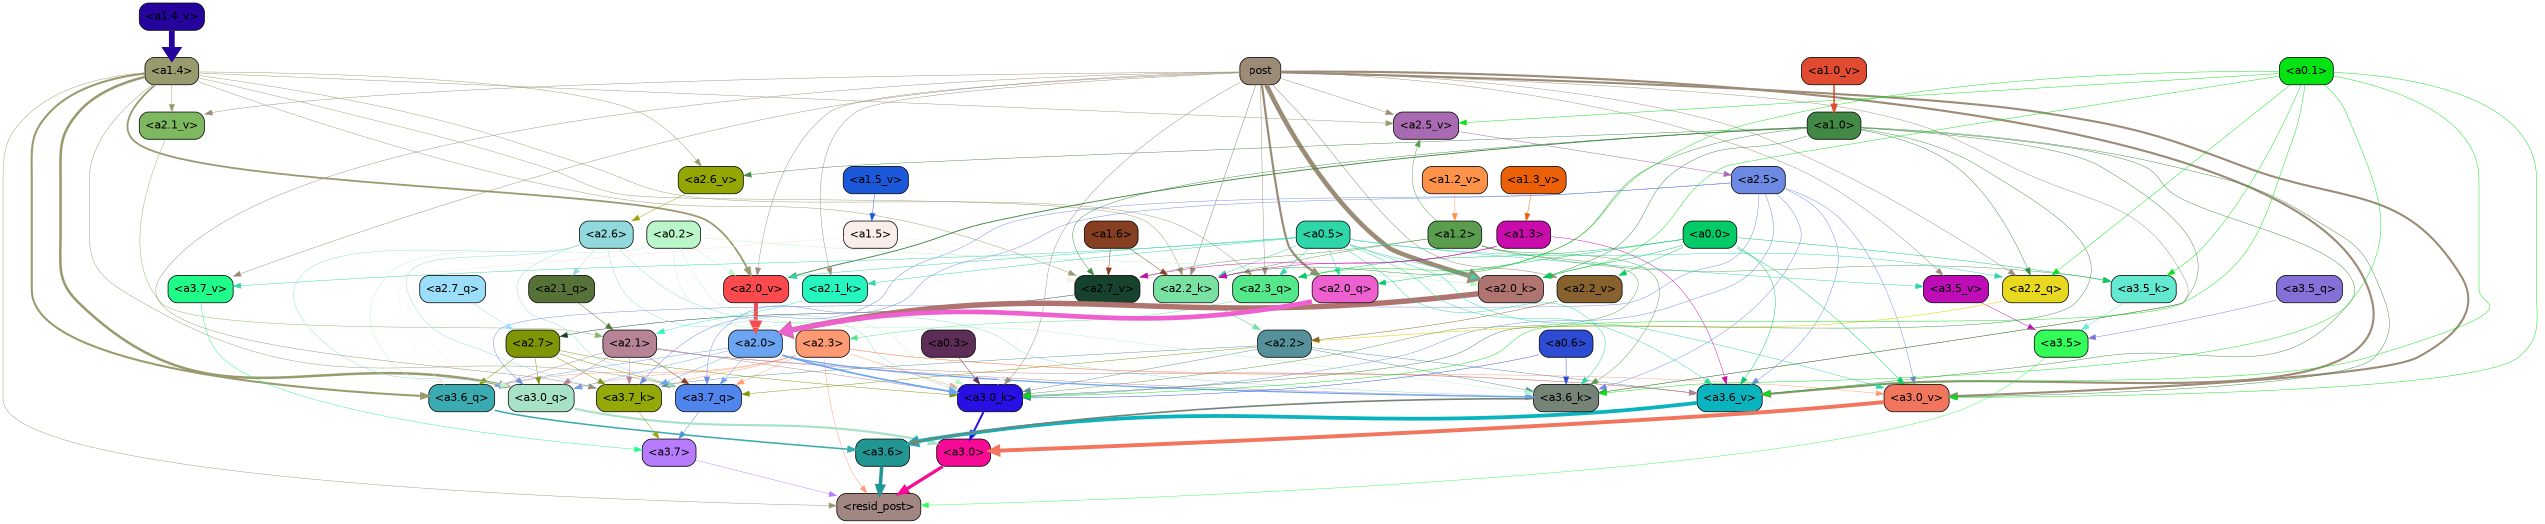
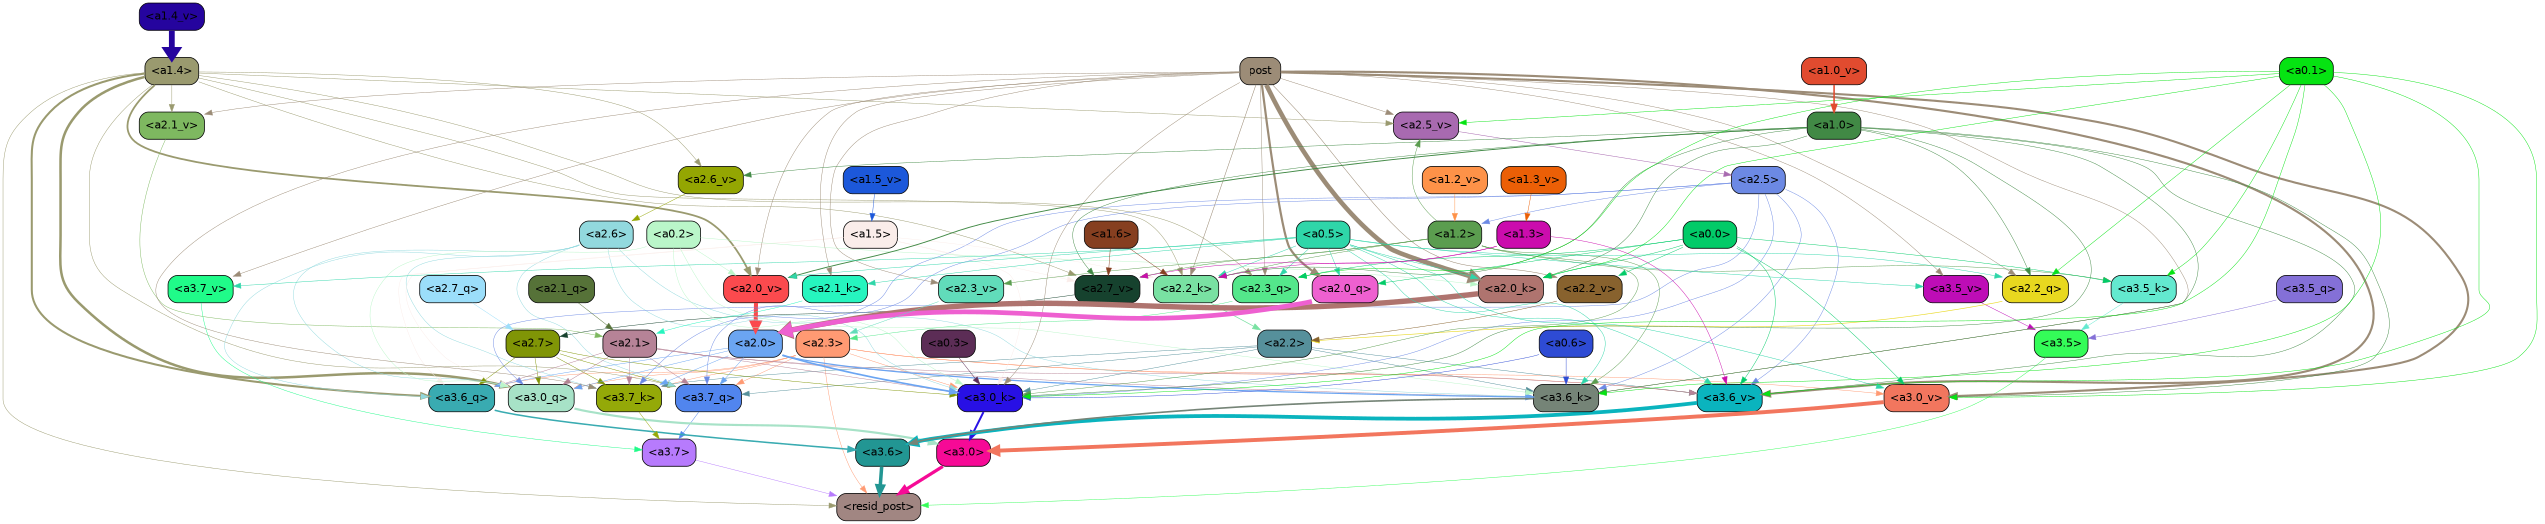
edge "<a2.6>" -> "<a2.1_q>": now "<a2.6>" -> "<a3.6_q>"
edge "<a2.5>" -> "<a3.0_v>": now "<a2.5>" -> "<a1.2>"
node "<a2.3_v>": added
edge "<a2.2>" -> "<a3.7_q>": color #809506 -> #56909b
edge "<a2.1>" -> "<a3.7_q>": color #863f20 -> #b68397
